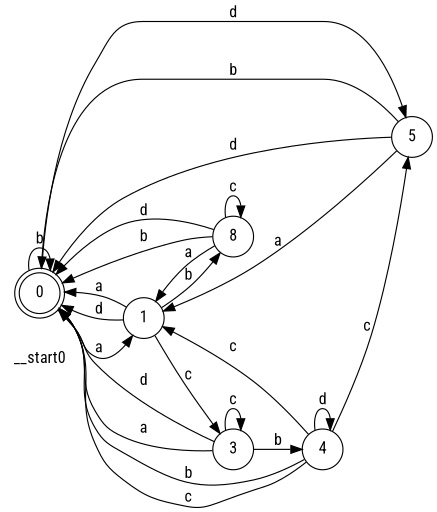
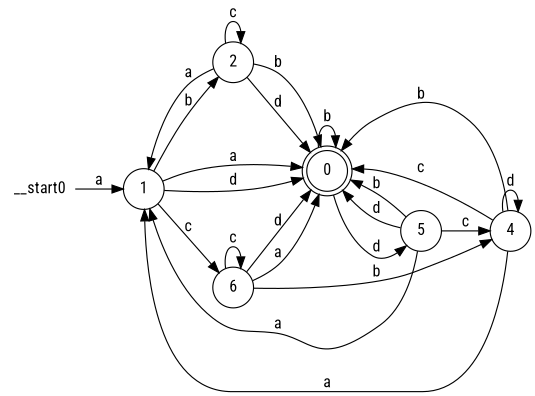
node "8": label "8" -> "2"
edge "4" -> "5": reversed
edge "4" -> "1": label "c" -> "a"
edge "0" -> "1": now "__start0" -> "1"
node "3": label "3" -> "6"
